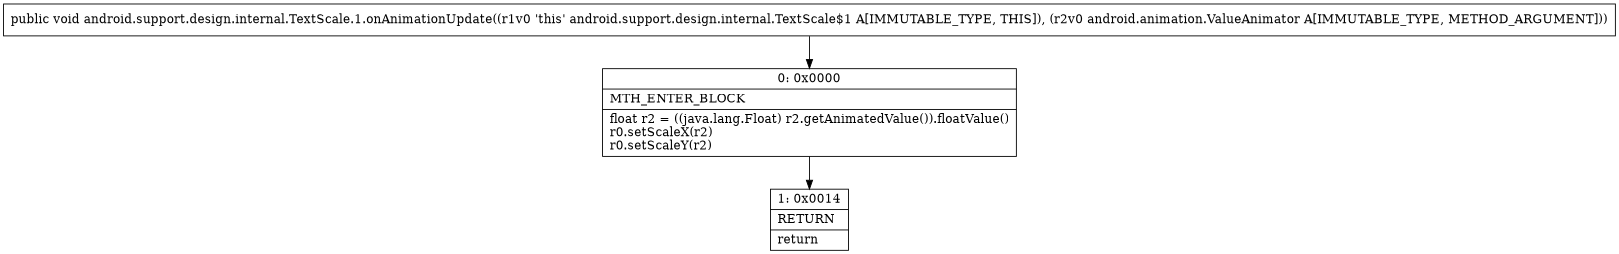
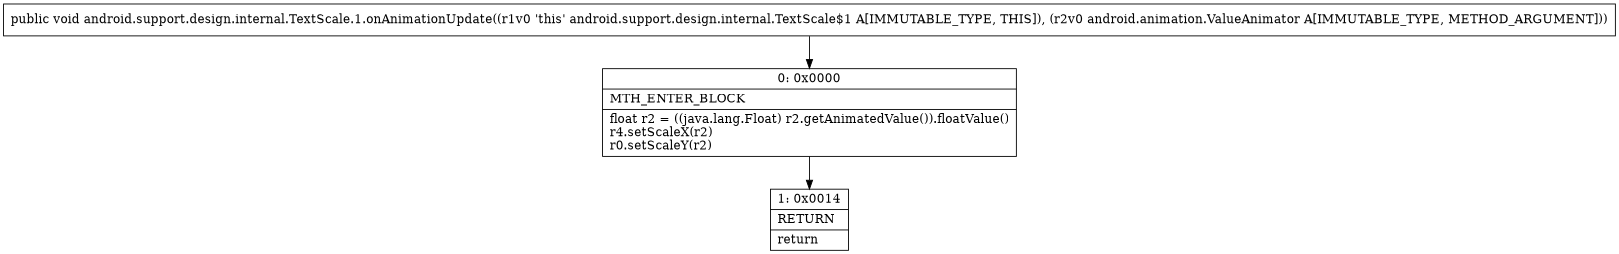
node "0: 0x0000": text "r0.setScaleX(r2)" -> "r4.setScaleX(r2)"
